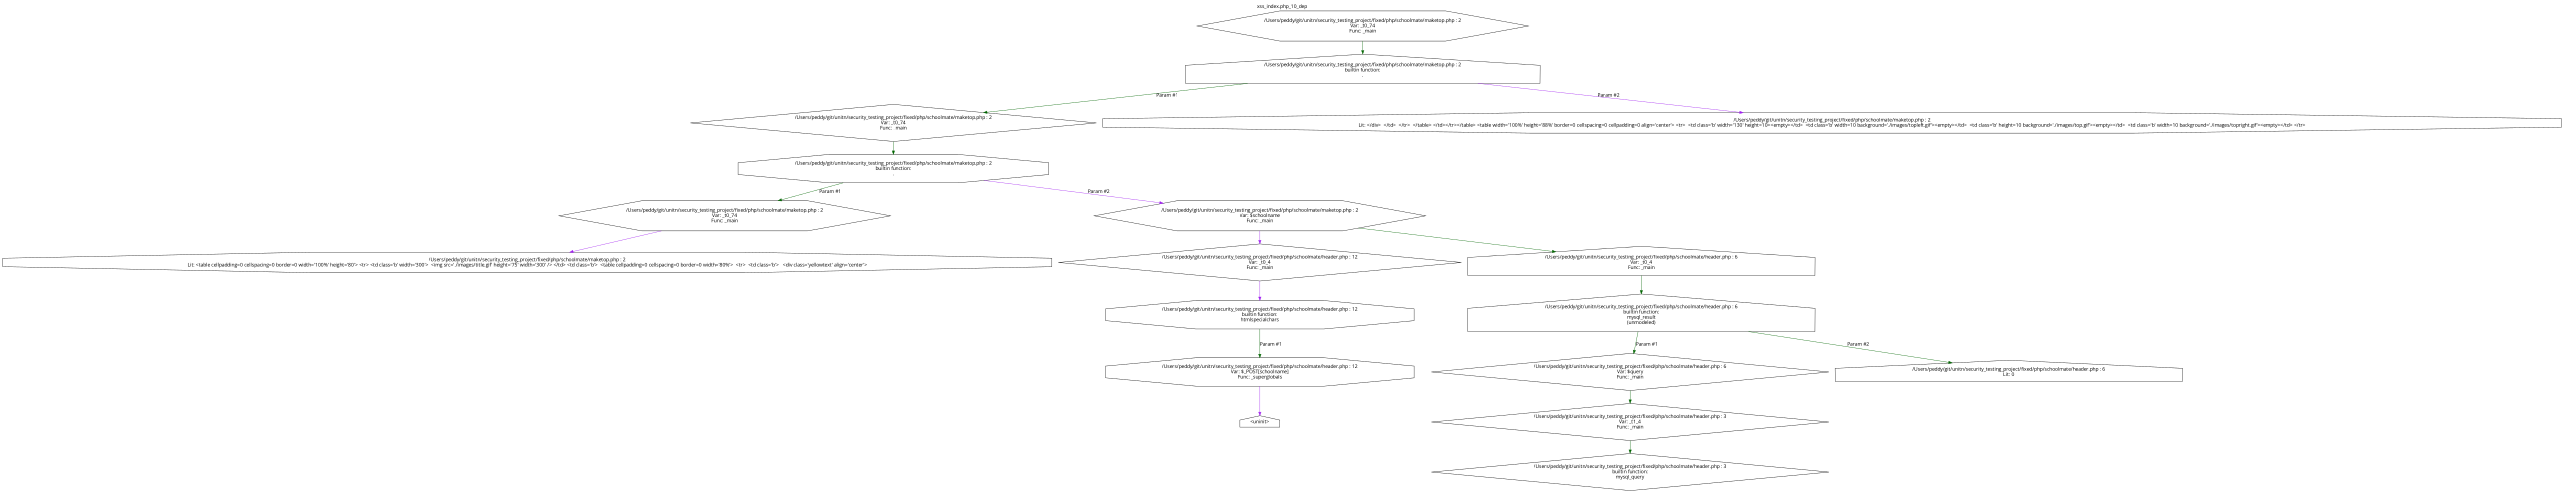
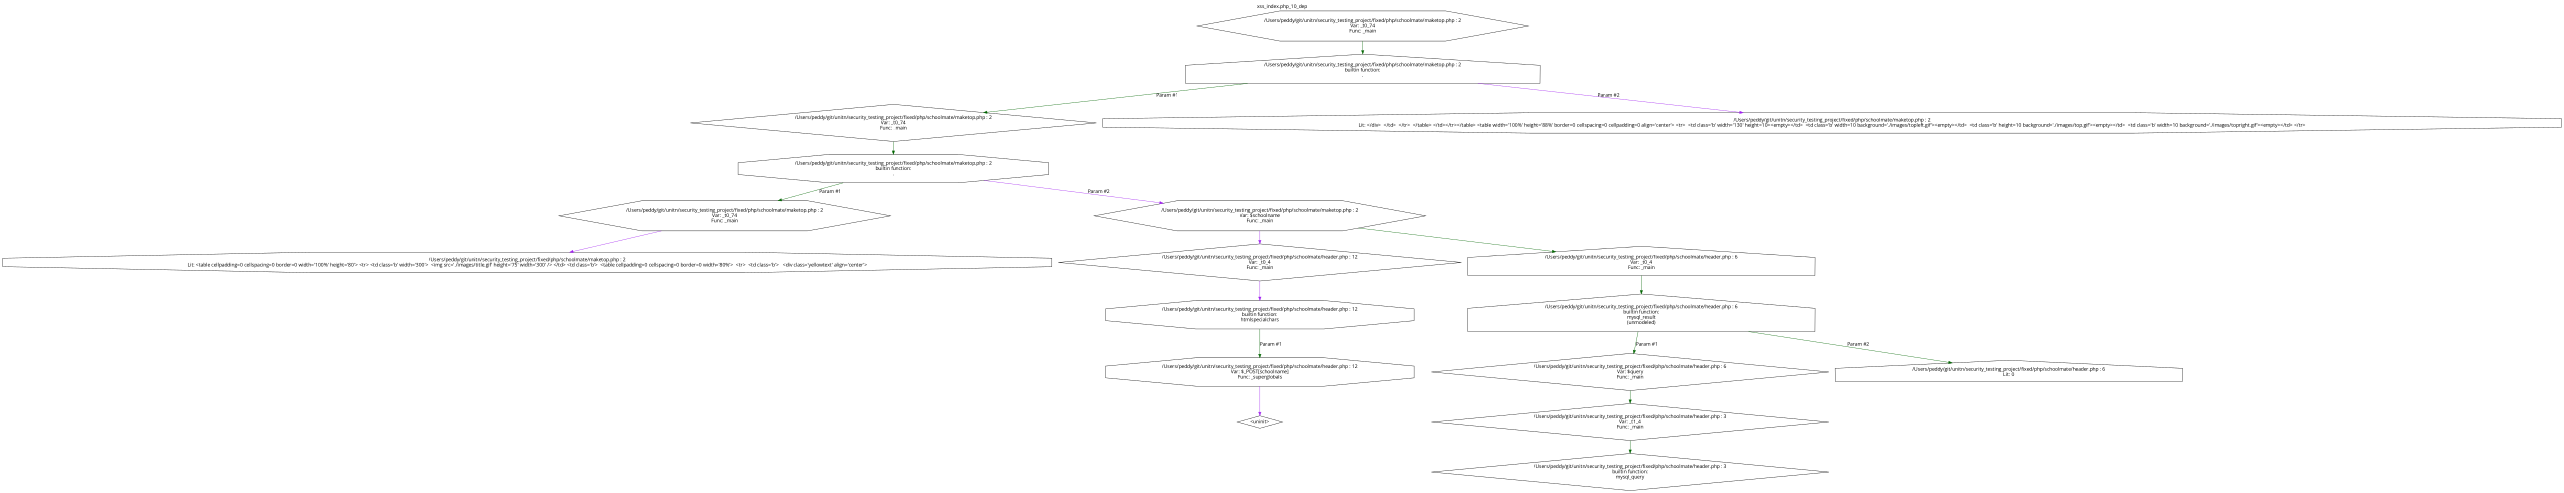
node "<uninit>": shape house -> diamond
